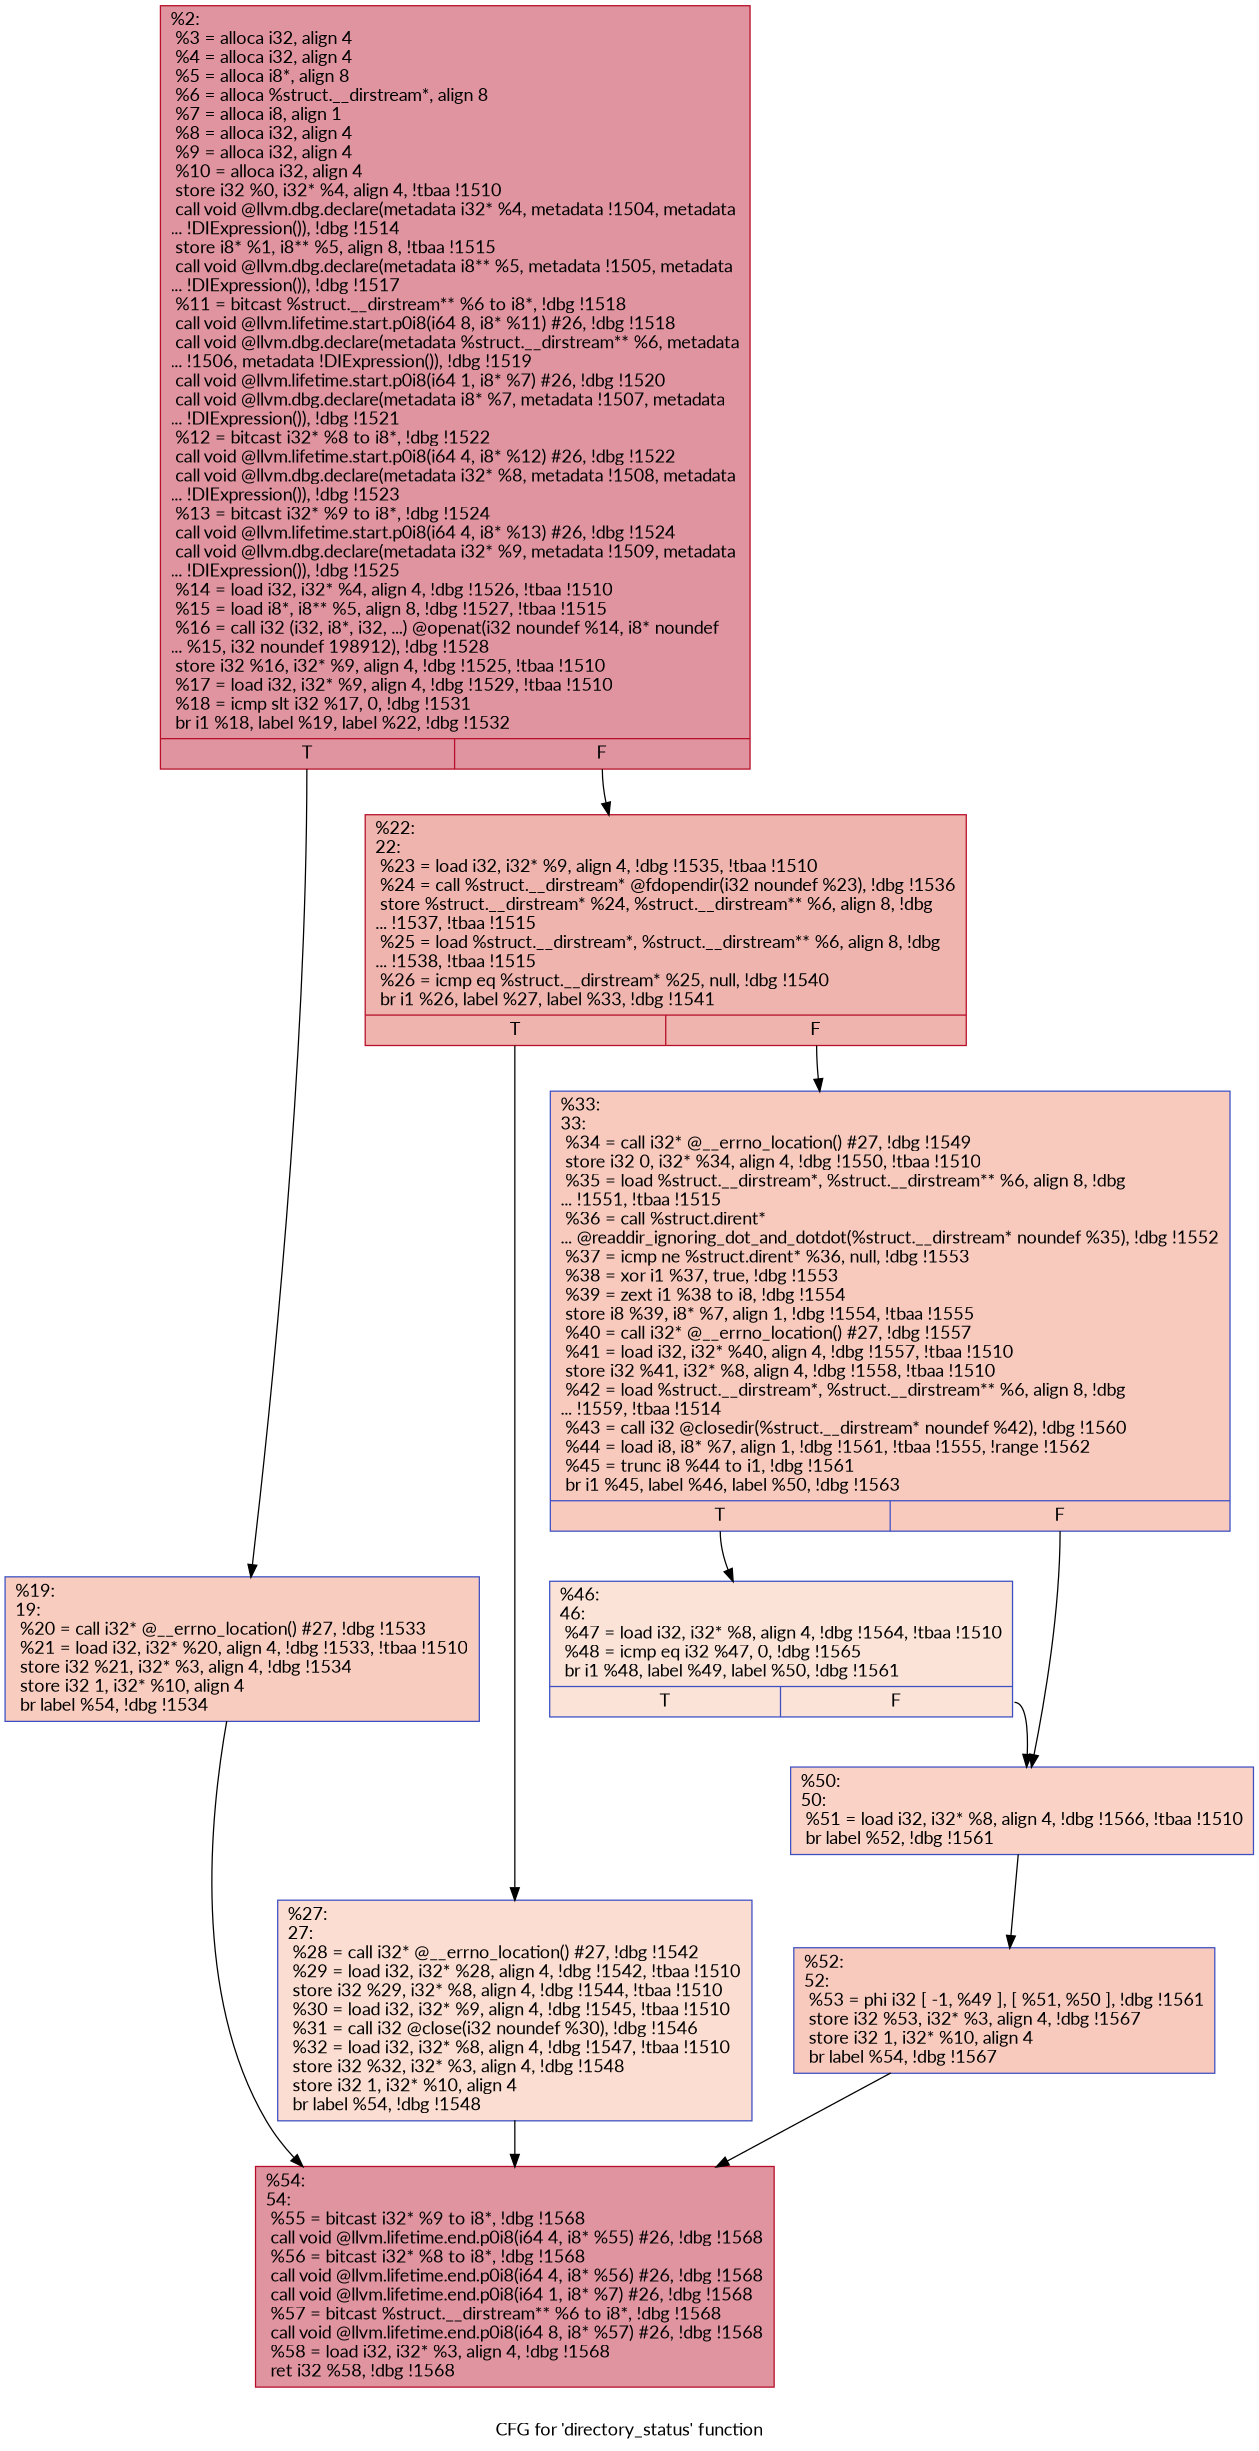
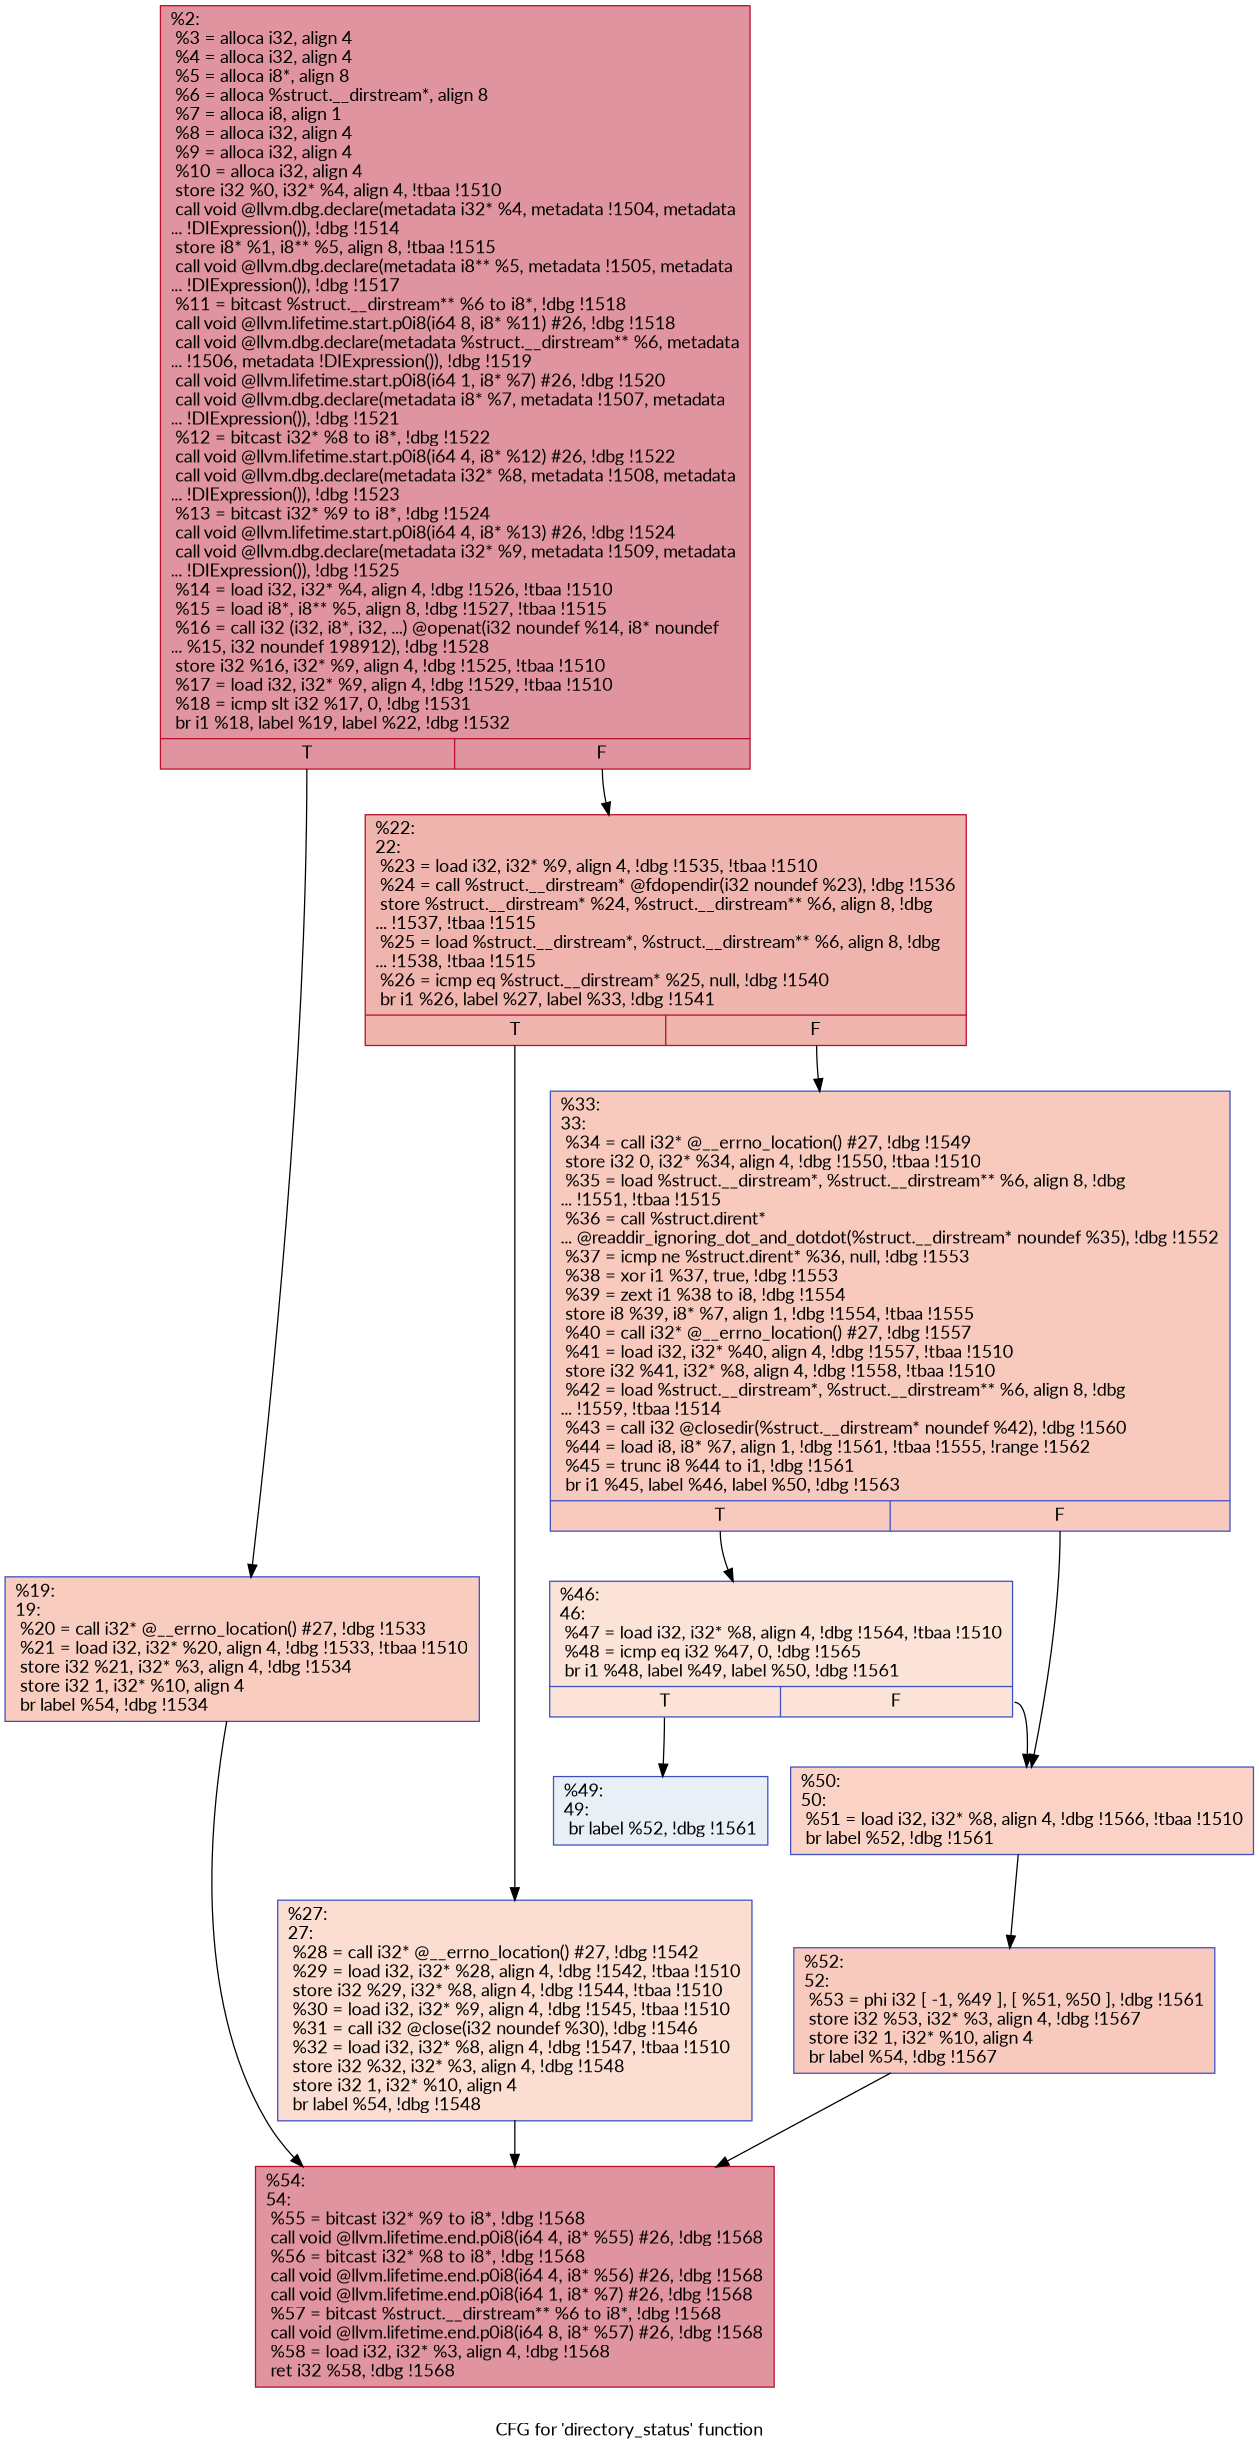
node "%49:": added
